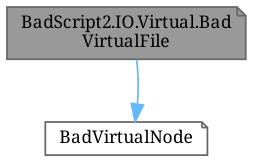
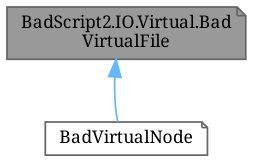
edge "BadScript2.IO.Virtual.Bad VirtualFile" -> "BadVirtualNode": reversed
